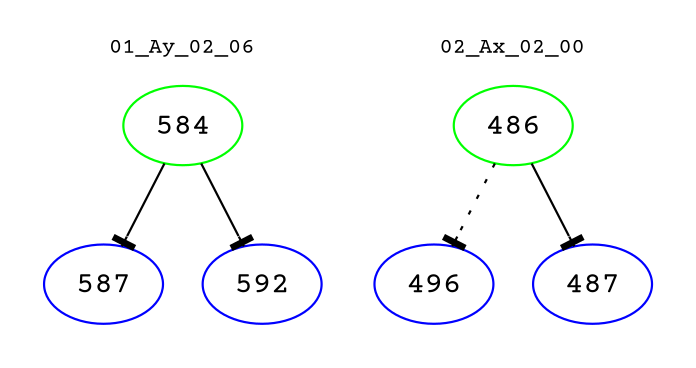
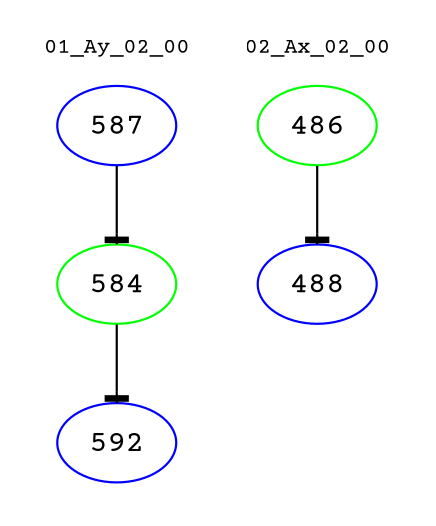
cluster "01_Ay_02_06": label "01_Ay_02_06" -> "01_Ay_02_00"
edge "584" -> "587": reversed
node "496": removed
node "487": label "487" -> "488"
